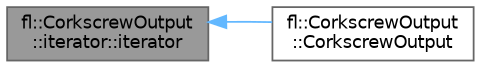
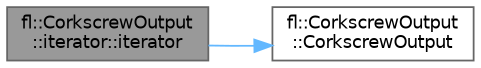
edge "fl::CorkscrewOutput ::CorkscrewOutput" -> "fl::CorkscrewOutput ::iterator::iterator": reversed
